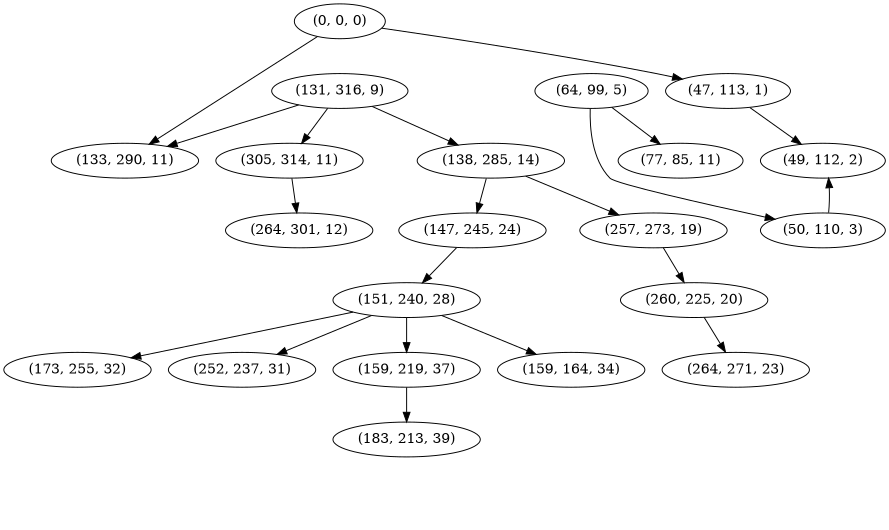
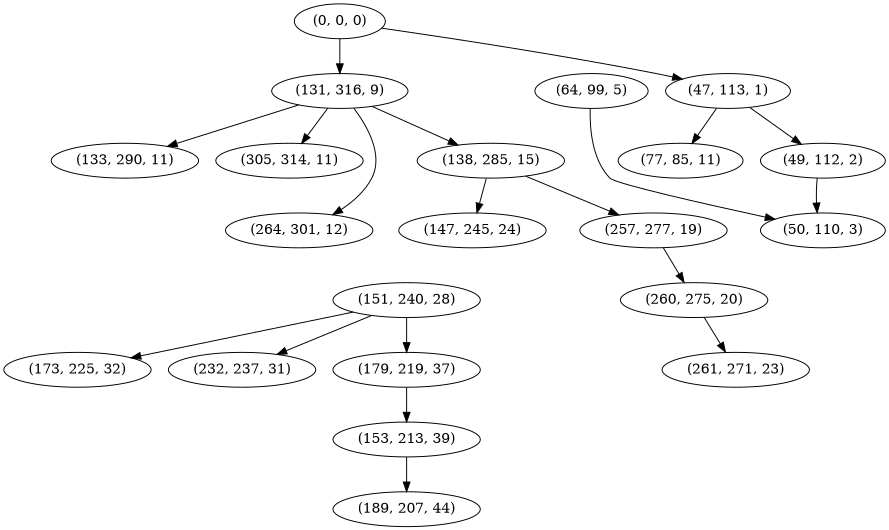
edge "(0, 0, 0)" -> "(133, 290, 11)": now "(0, 0, 0)" -> "(131, 316, 9)"
edge "(64, 99, 5)" -> "(77, 85, 11)": now "(47, 113, 1)" -> "(77, 85, 11)"
node "(138, 285, 14)": label "(138, 285, 14)" -> "(138, 285, 15)"
edge "(305, 314, 11)" -> "(264, 301, 12)": now "(131, 316, 9)" -> "(264, 301, 12)"
edge "(50, 110, 3)" -> "(49, 112, 2)": reversed
node "(257, 273, 19)": label "(257, 273, 19)" -> "(257, 277, 19)"
edge "(147, 245, 24)" -> "(151, 240, 28)": removed
node "(260, 225, 20)": label "(260, 225, 20)" -> "(260, 275, 20)"
node "(173, 255, 32)": label "(173, 255, 32)" -> "(173, 225, 32)"
node "(252, 237, 31)": label "(252, 237, 31)" -> "(232, 237, 31)"
node "(159, 219, 37)": label "(159, 219, 37)" -> "(179, 219, 37)"
node "(159, 164, 34)": removed
node "(264, 271, 23)": label "(264, 271, 23)" -> "(261, 271, 23)"
node "(183, 213, 39)": label "(183, 213, 39)" -> "(153, 213, 39)"
node "(189, 207, 44)": added
